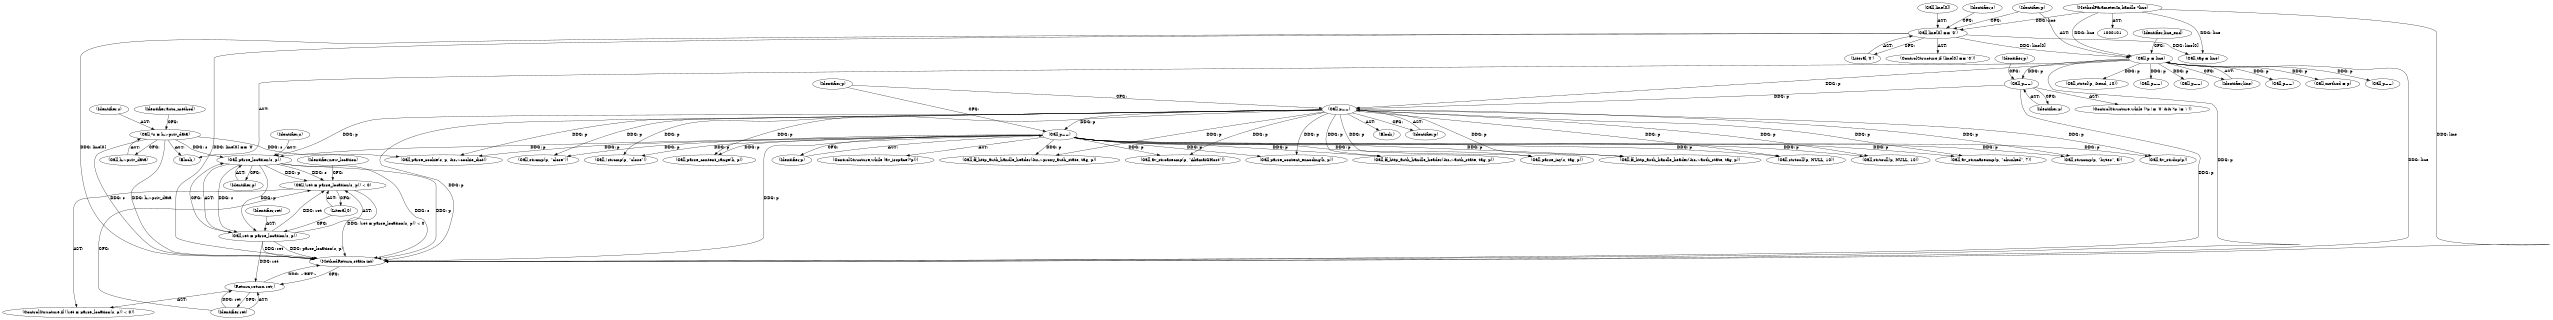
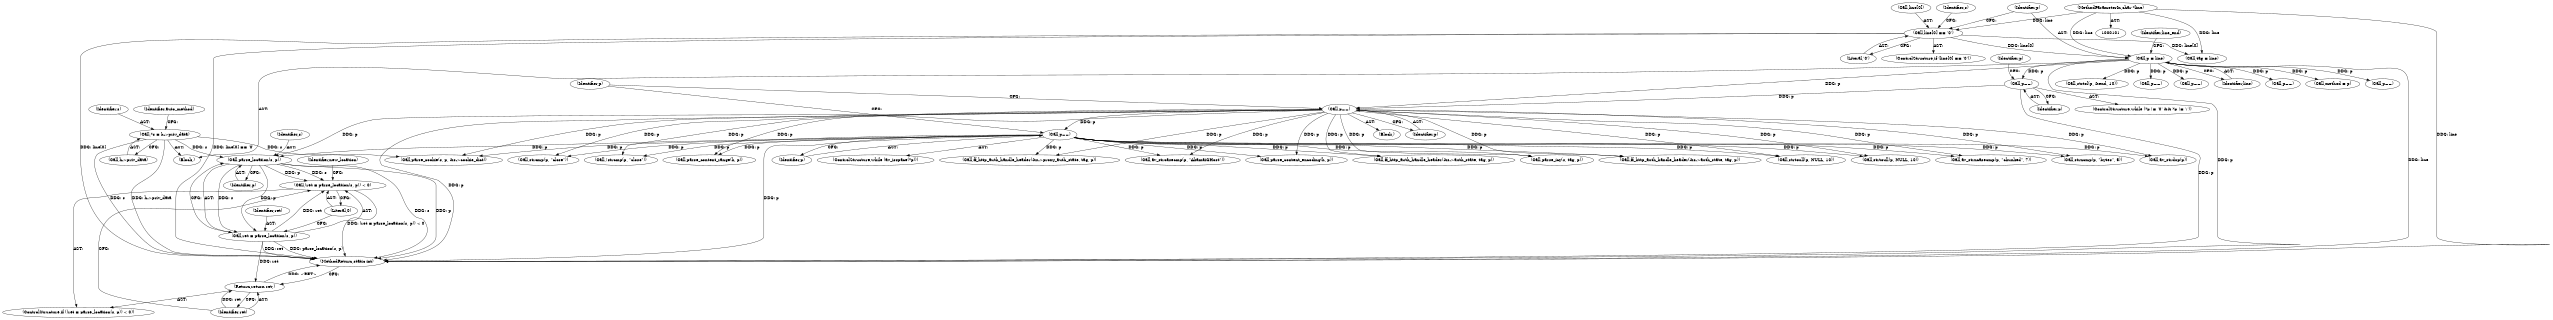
node "(MethodParameterIn,handle *line)": label "(MethodParameterIn,handle *line)" -> "(MethodParameterIn,char *line)"
